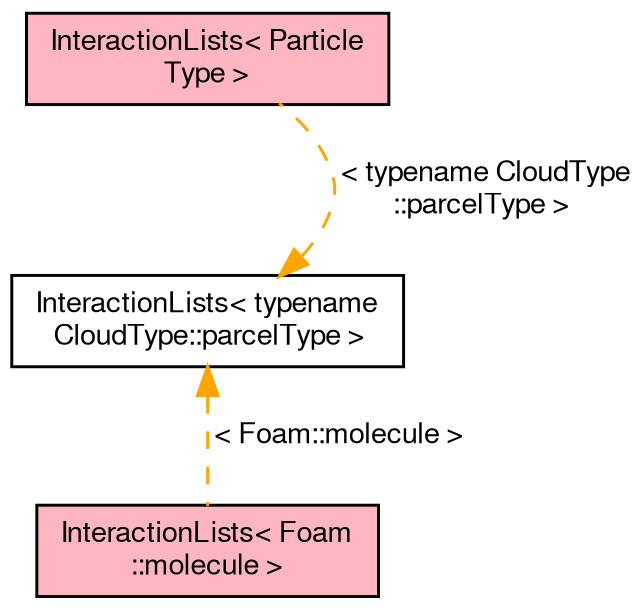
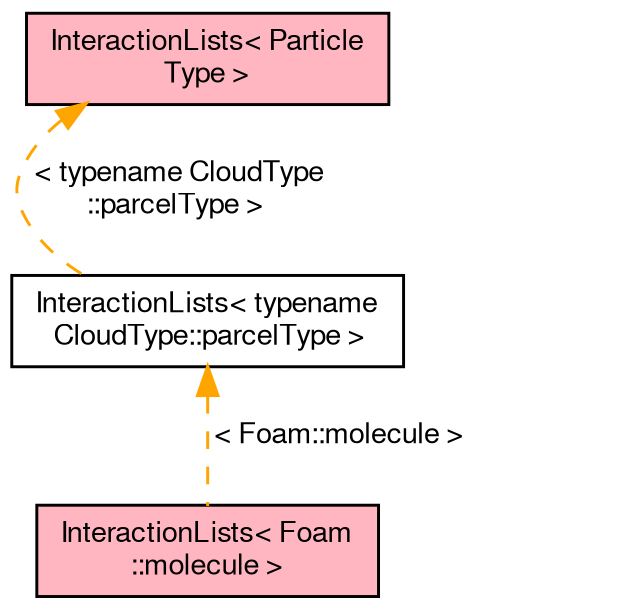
edge "InteractionLists< Particle Type >" -> "InteractionLists< typename CloudType::parcelType >": reversed
